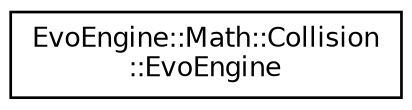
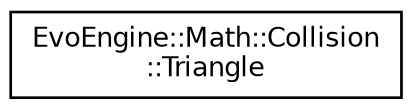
node "EvoEngine::Math::Collision ::EvoEngine": label "EvoEngine::Math::Collision ::EvoEngine" -> "EvoEngine::Math::Collision ::Triangle"
